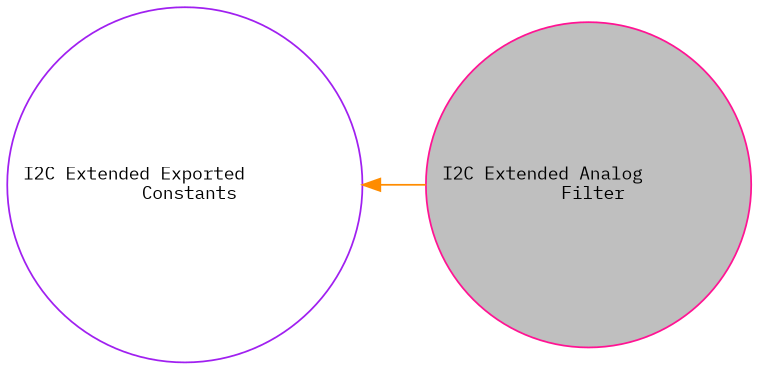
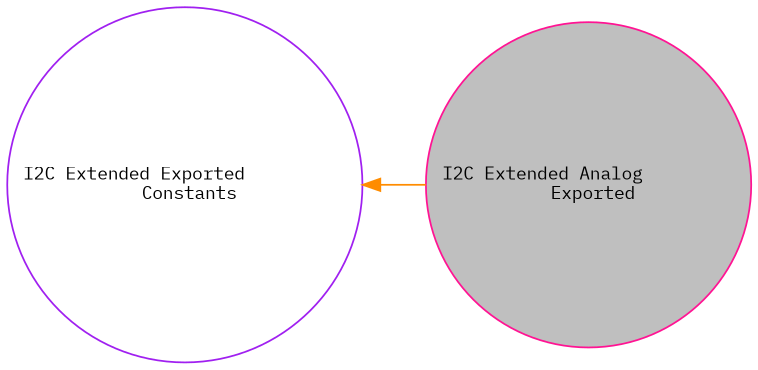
node "I2C Extended Analog Filter": label "I2C Extended Analog Filter" -> "I2C Extended Analog Exported"
